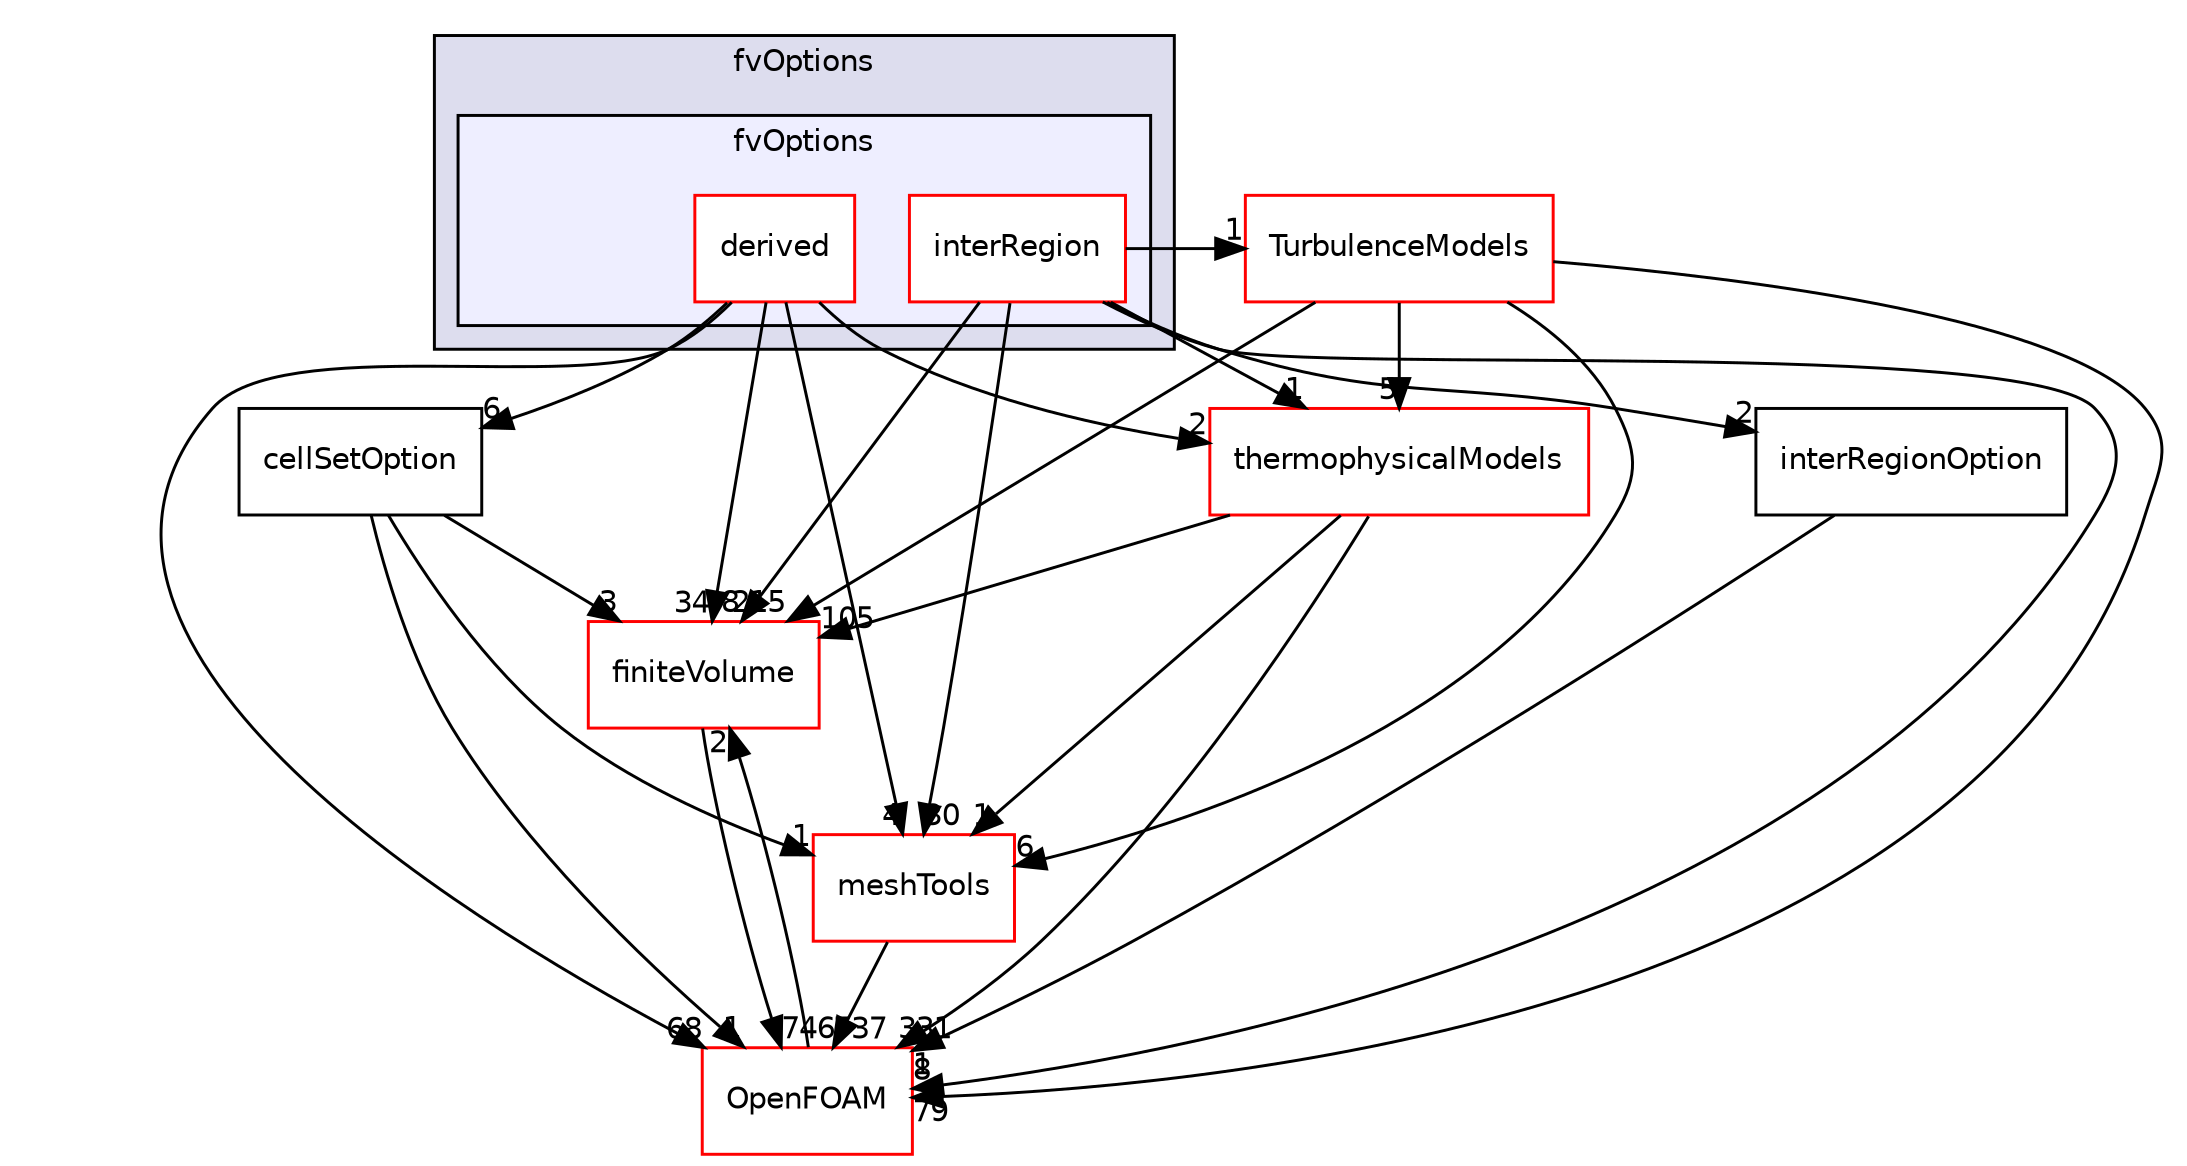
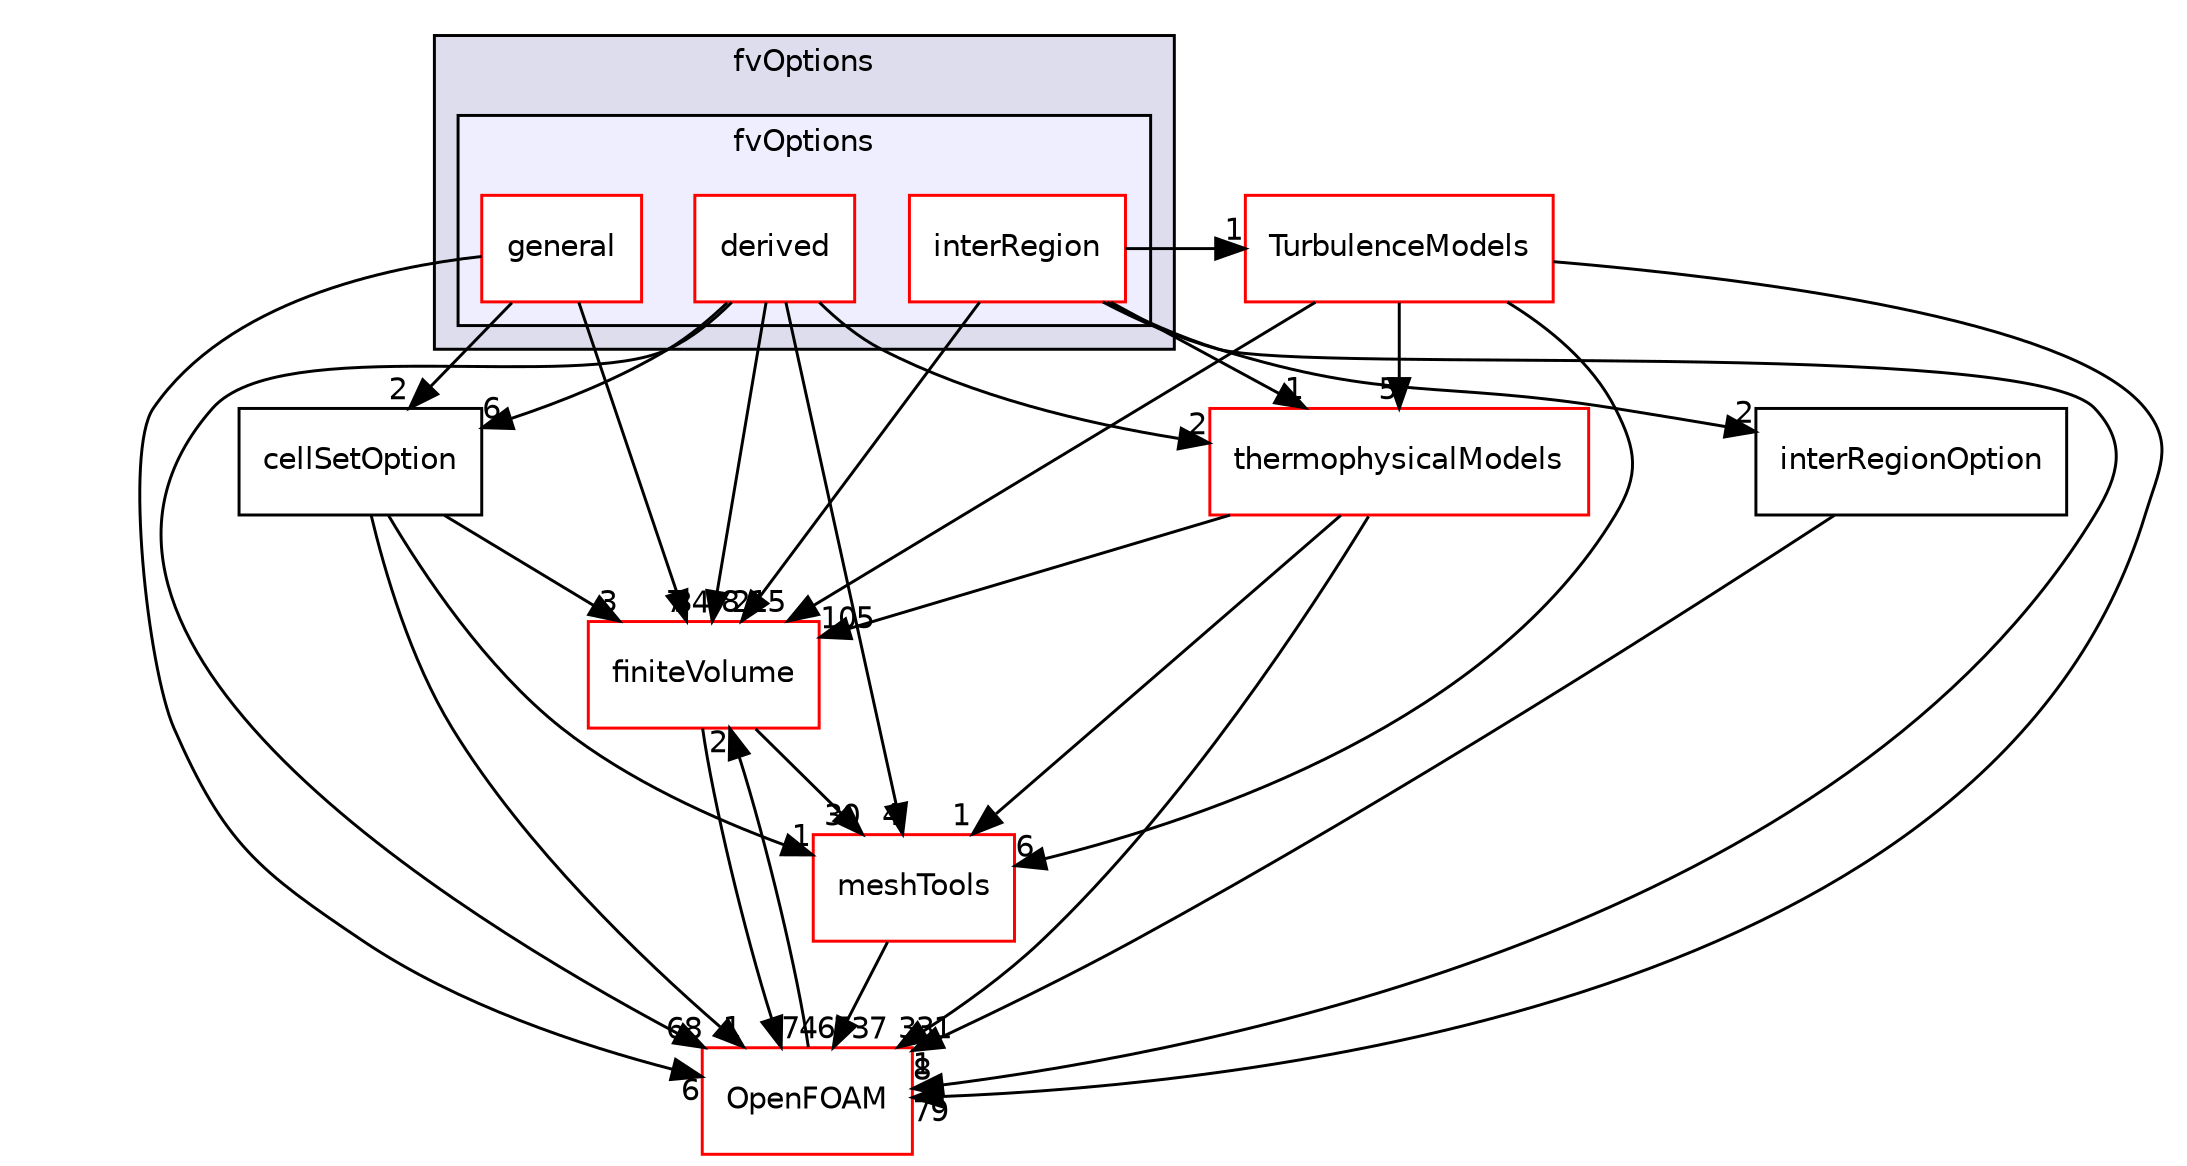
node "general": added
edge "interRegion" -> "meshTools": now "finiteVolume" -> "meshTools"
